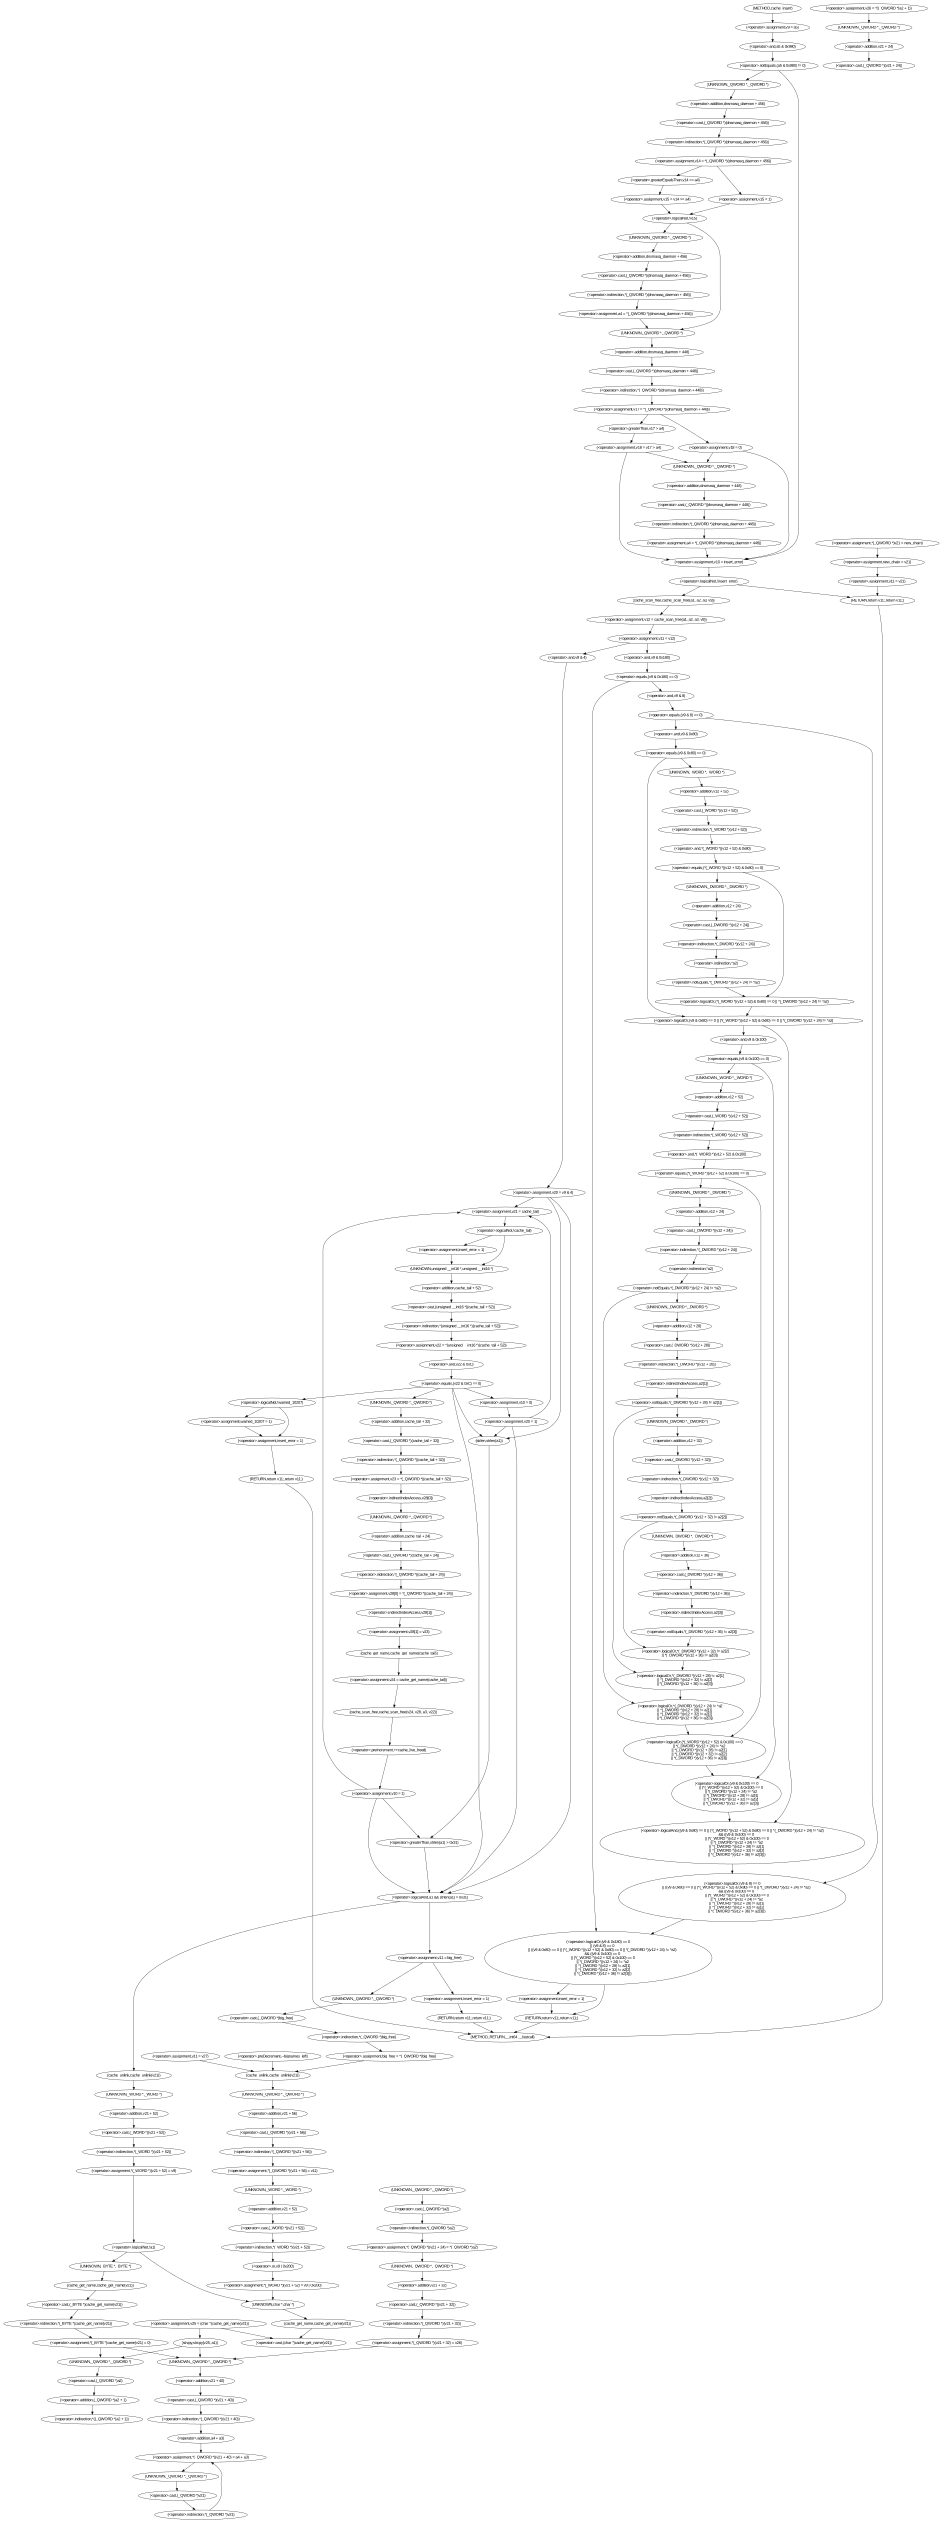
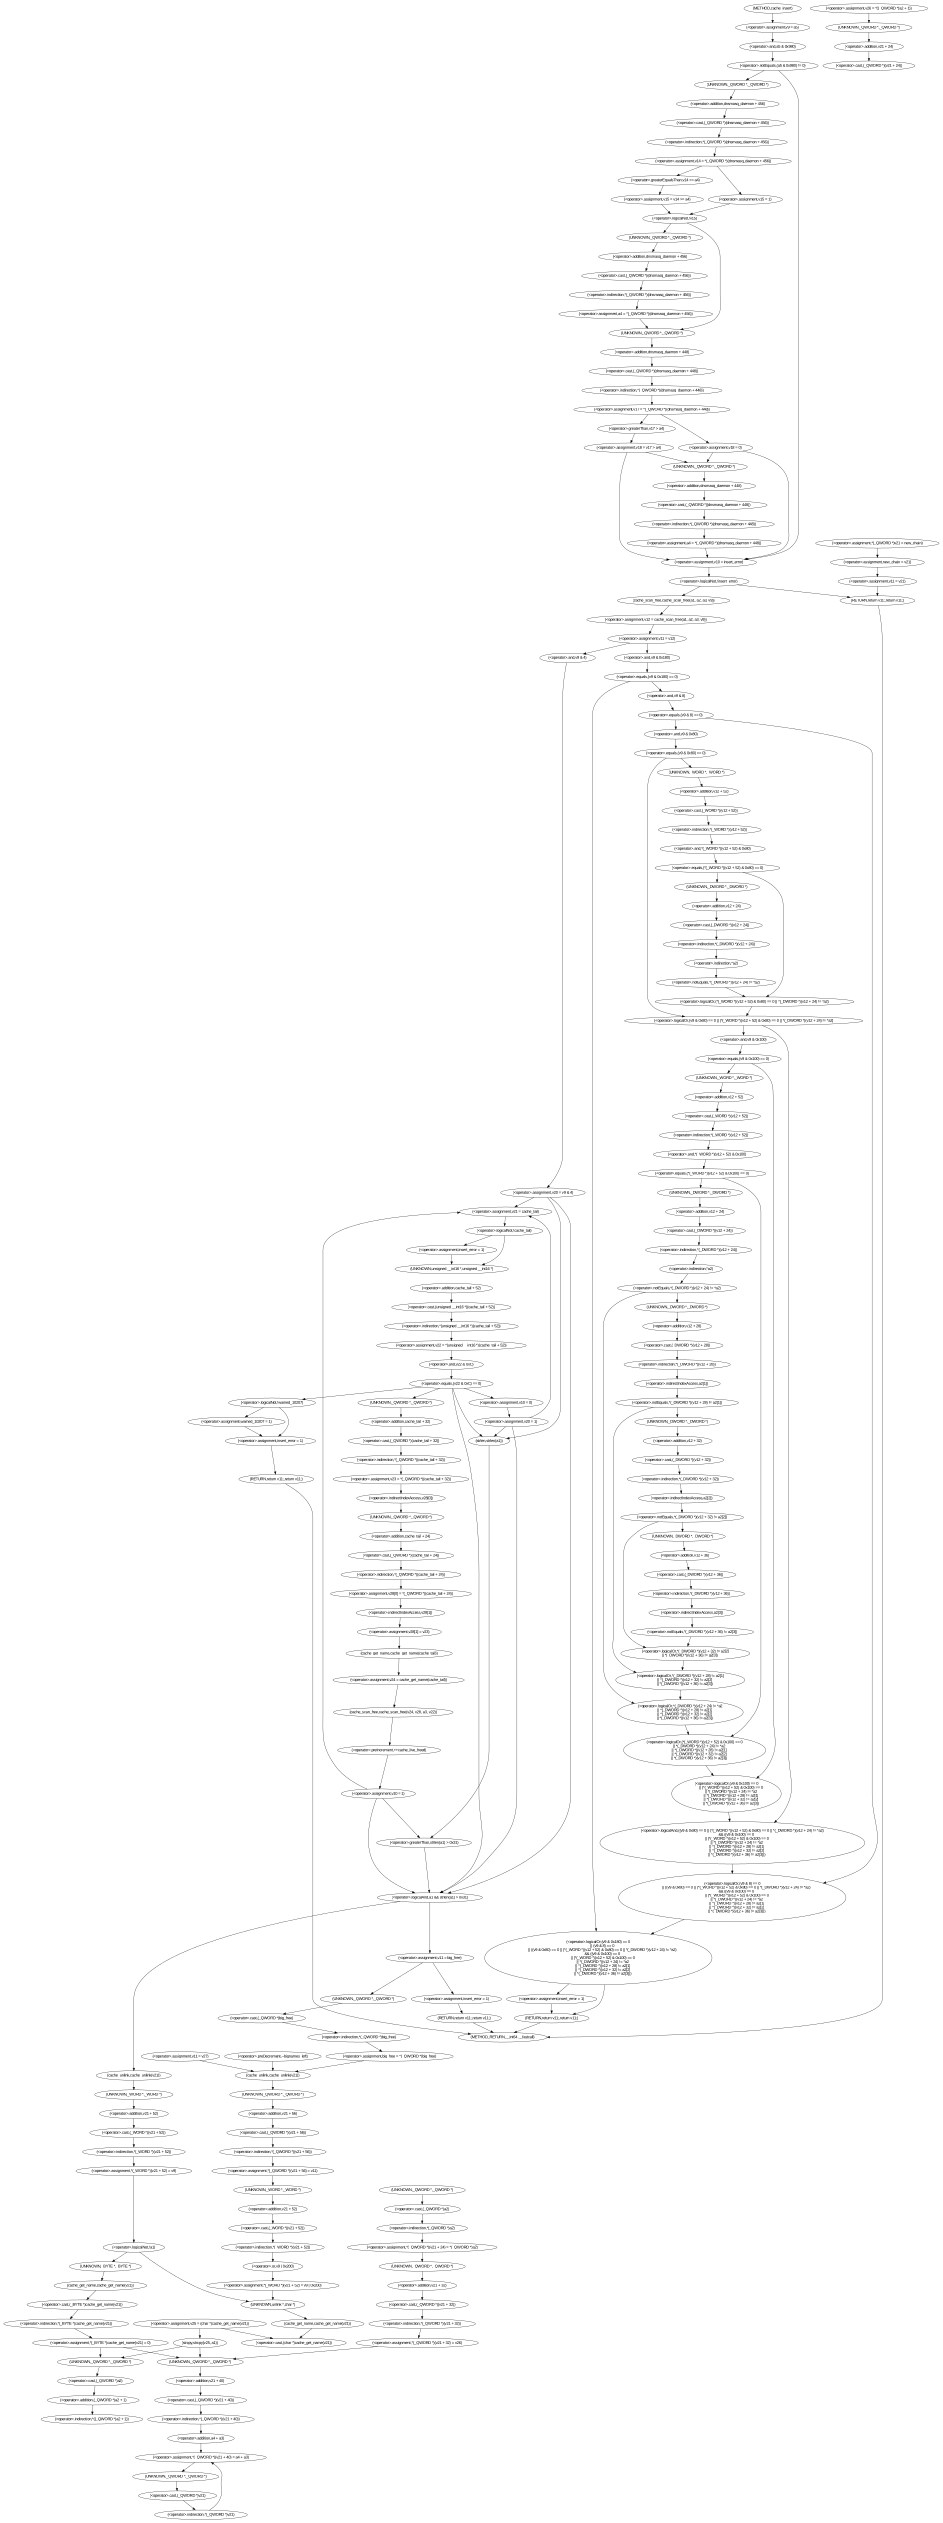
edge "(UNKNOWN,unsigned __int16 *,unsigned __int16 *)" -> "(<operator>.addition,cache_tail + 52)": removed
edge "(<operator>.indirection,*(_DWORD *)(v12 + 28))" -> "(<operator>.indirectIndexAccess,a2[1])": added
node "(UNKNOWN,char *,char *)": label "(UNKNOWN,char *,char *)" -> "(UNKNOWN,unlink *,char *)"
